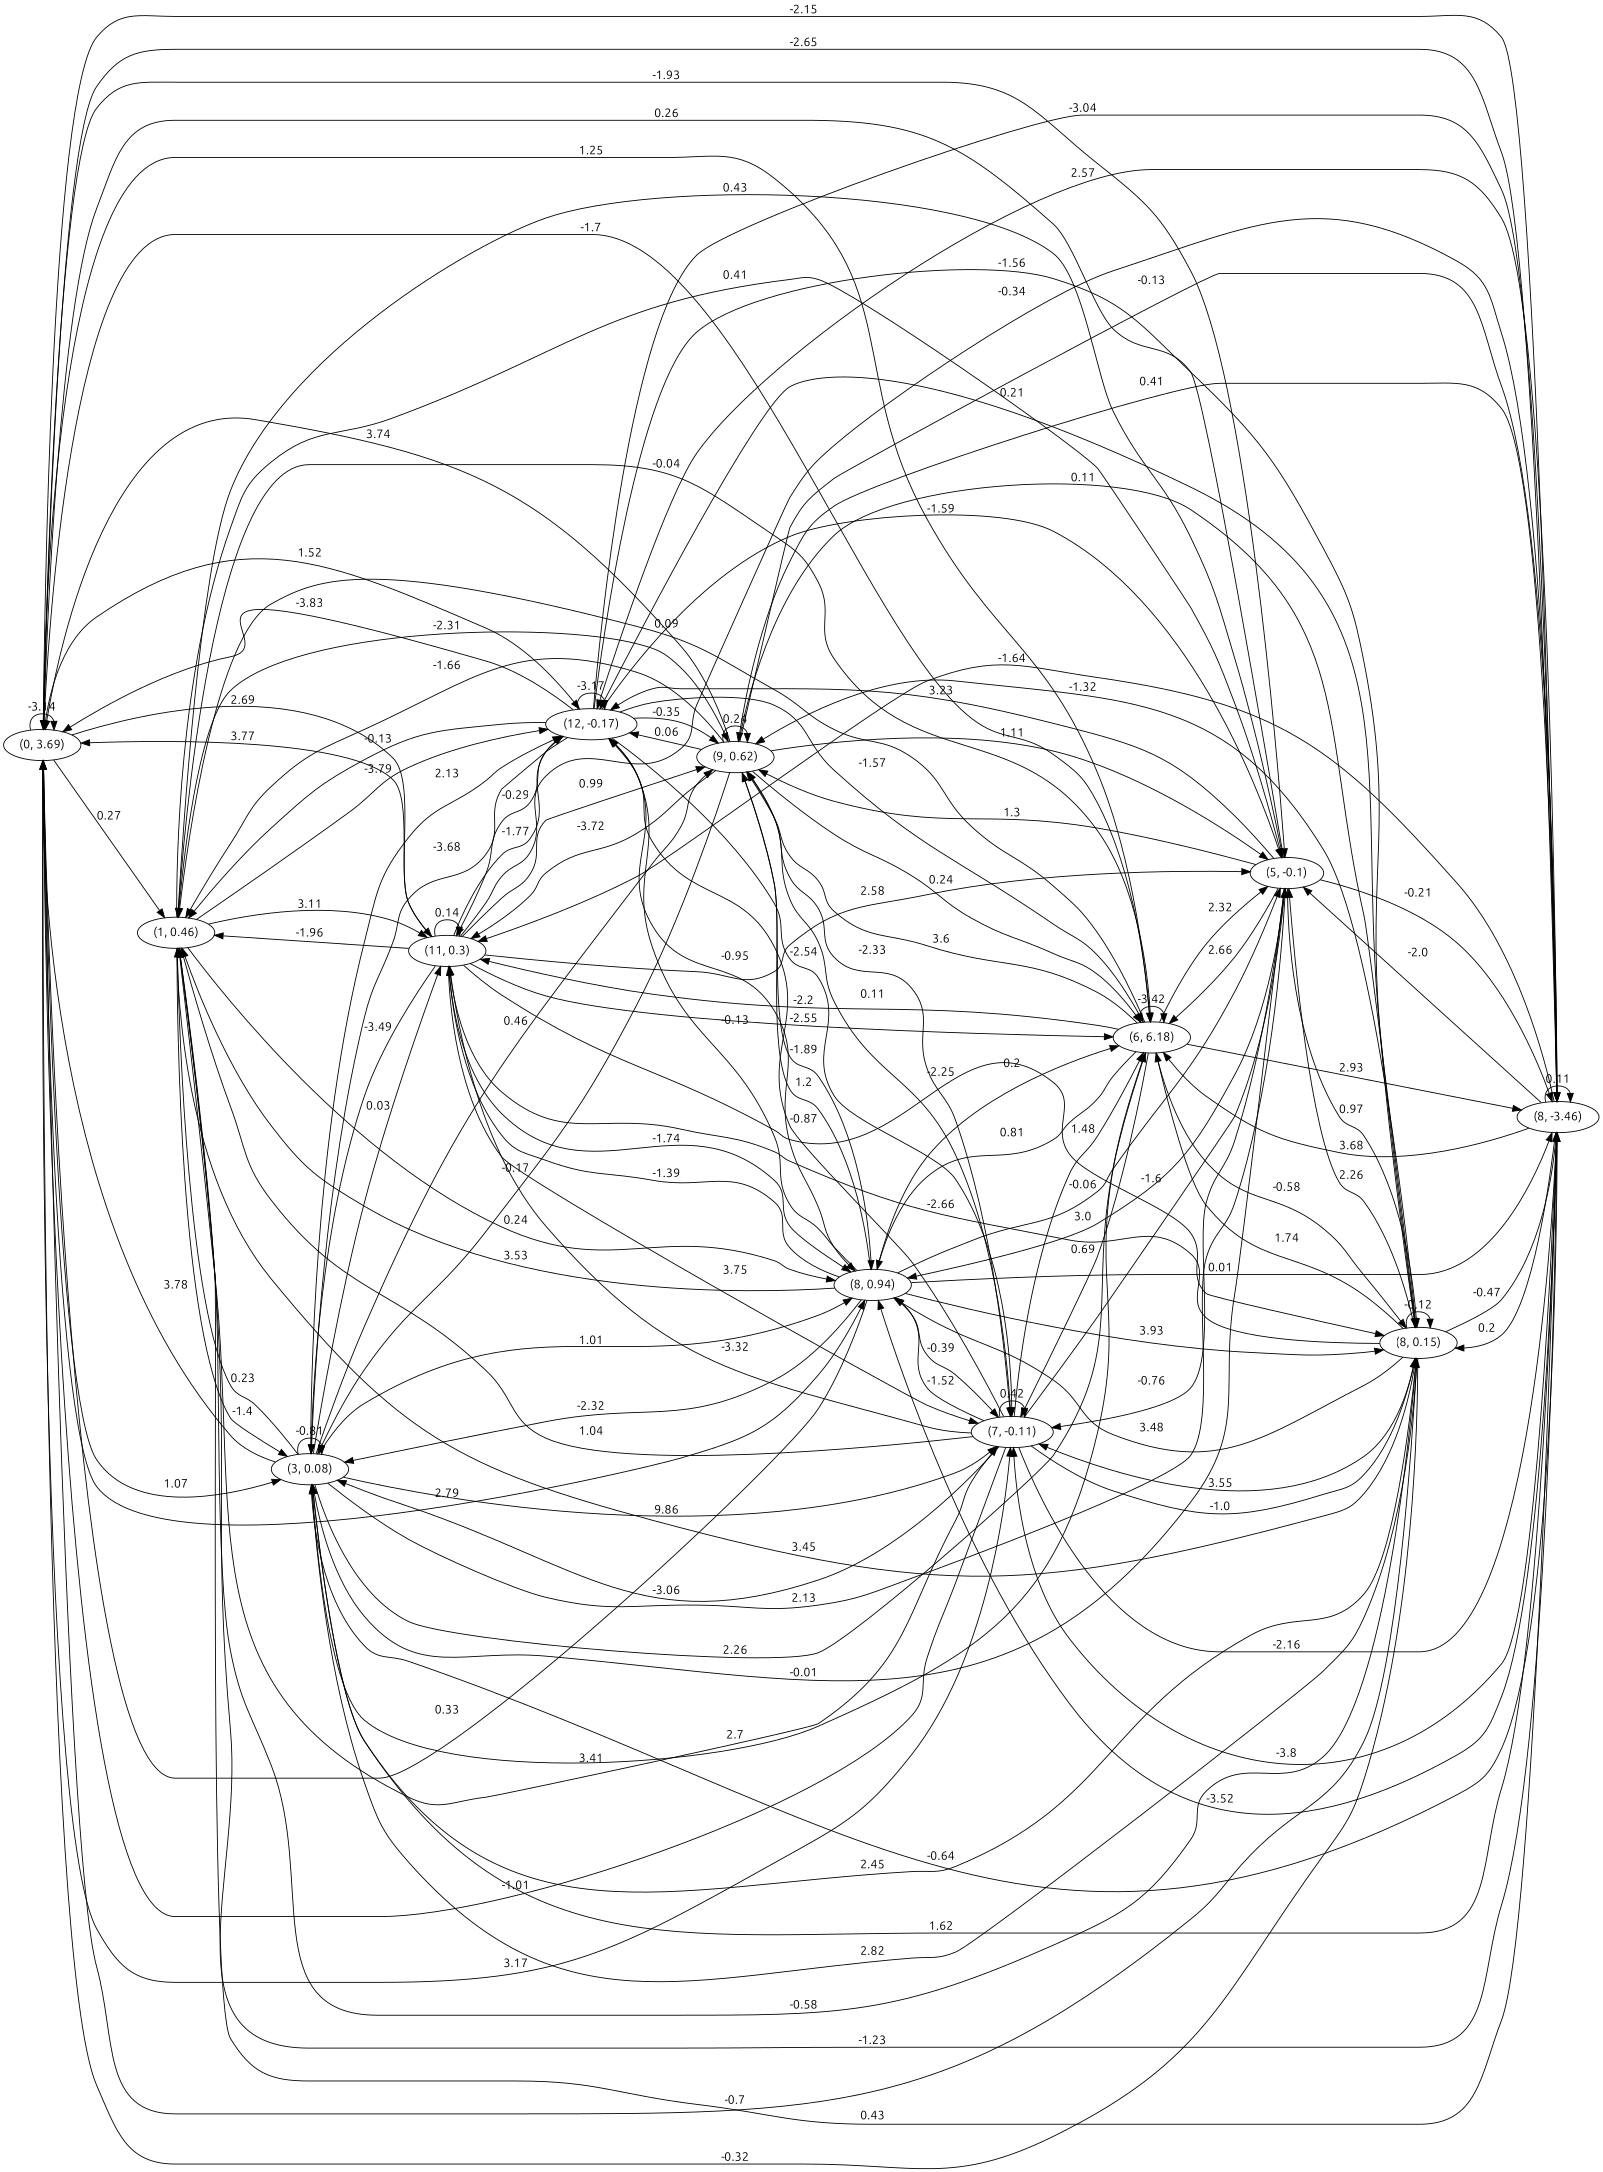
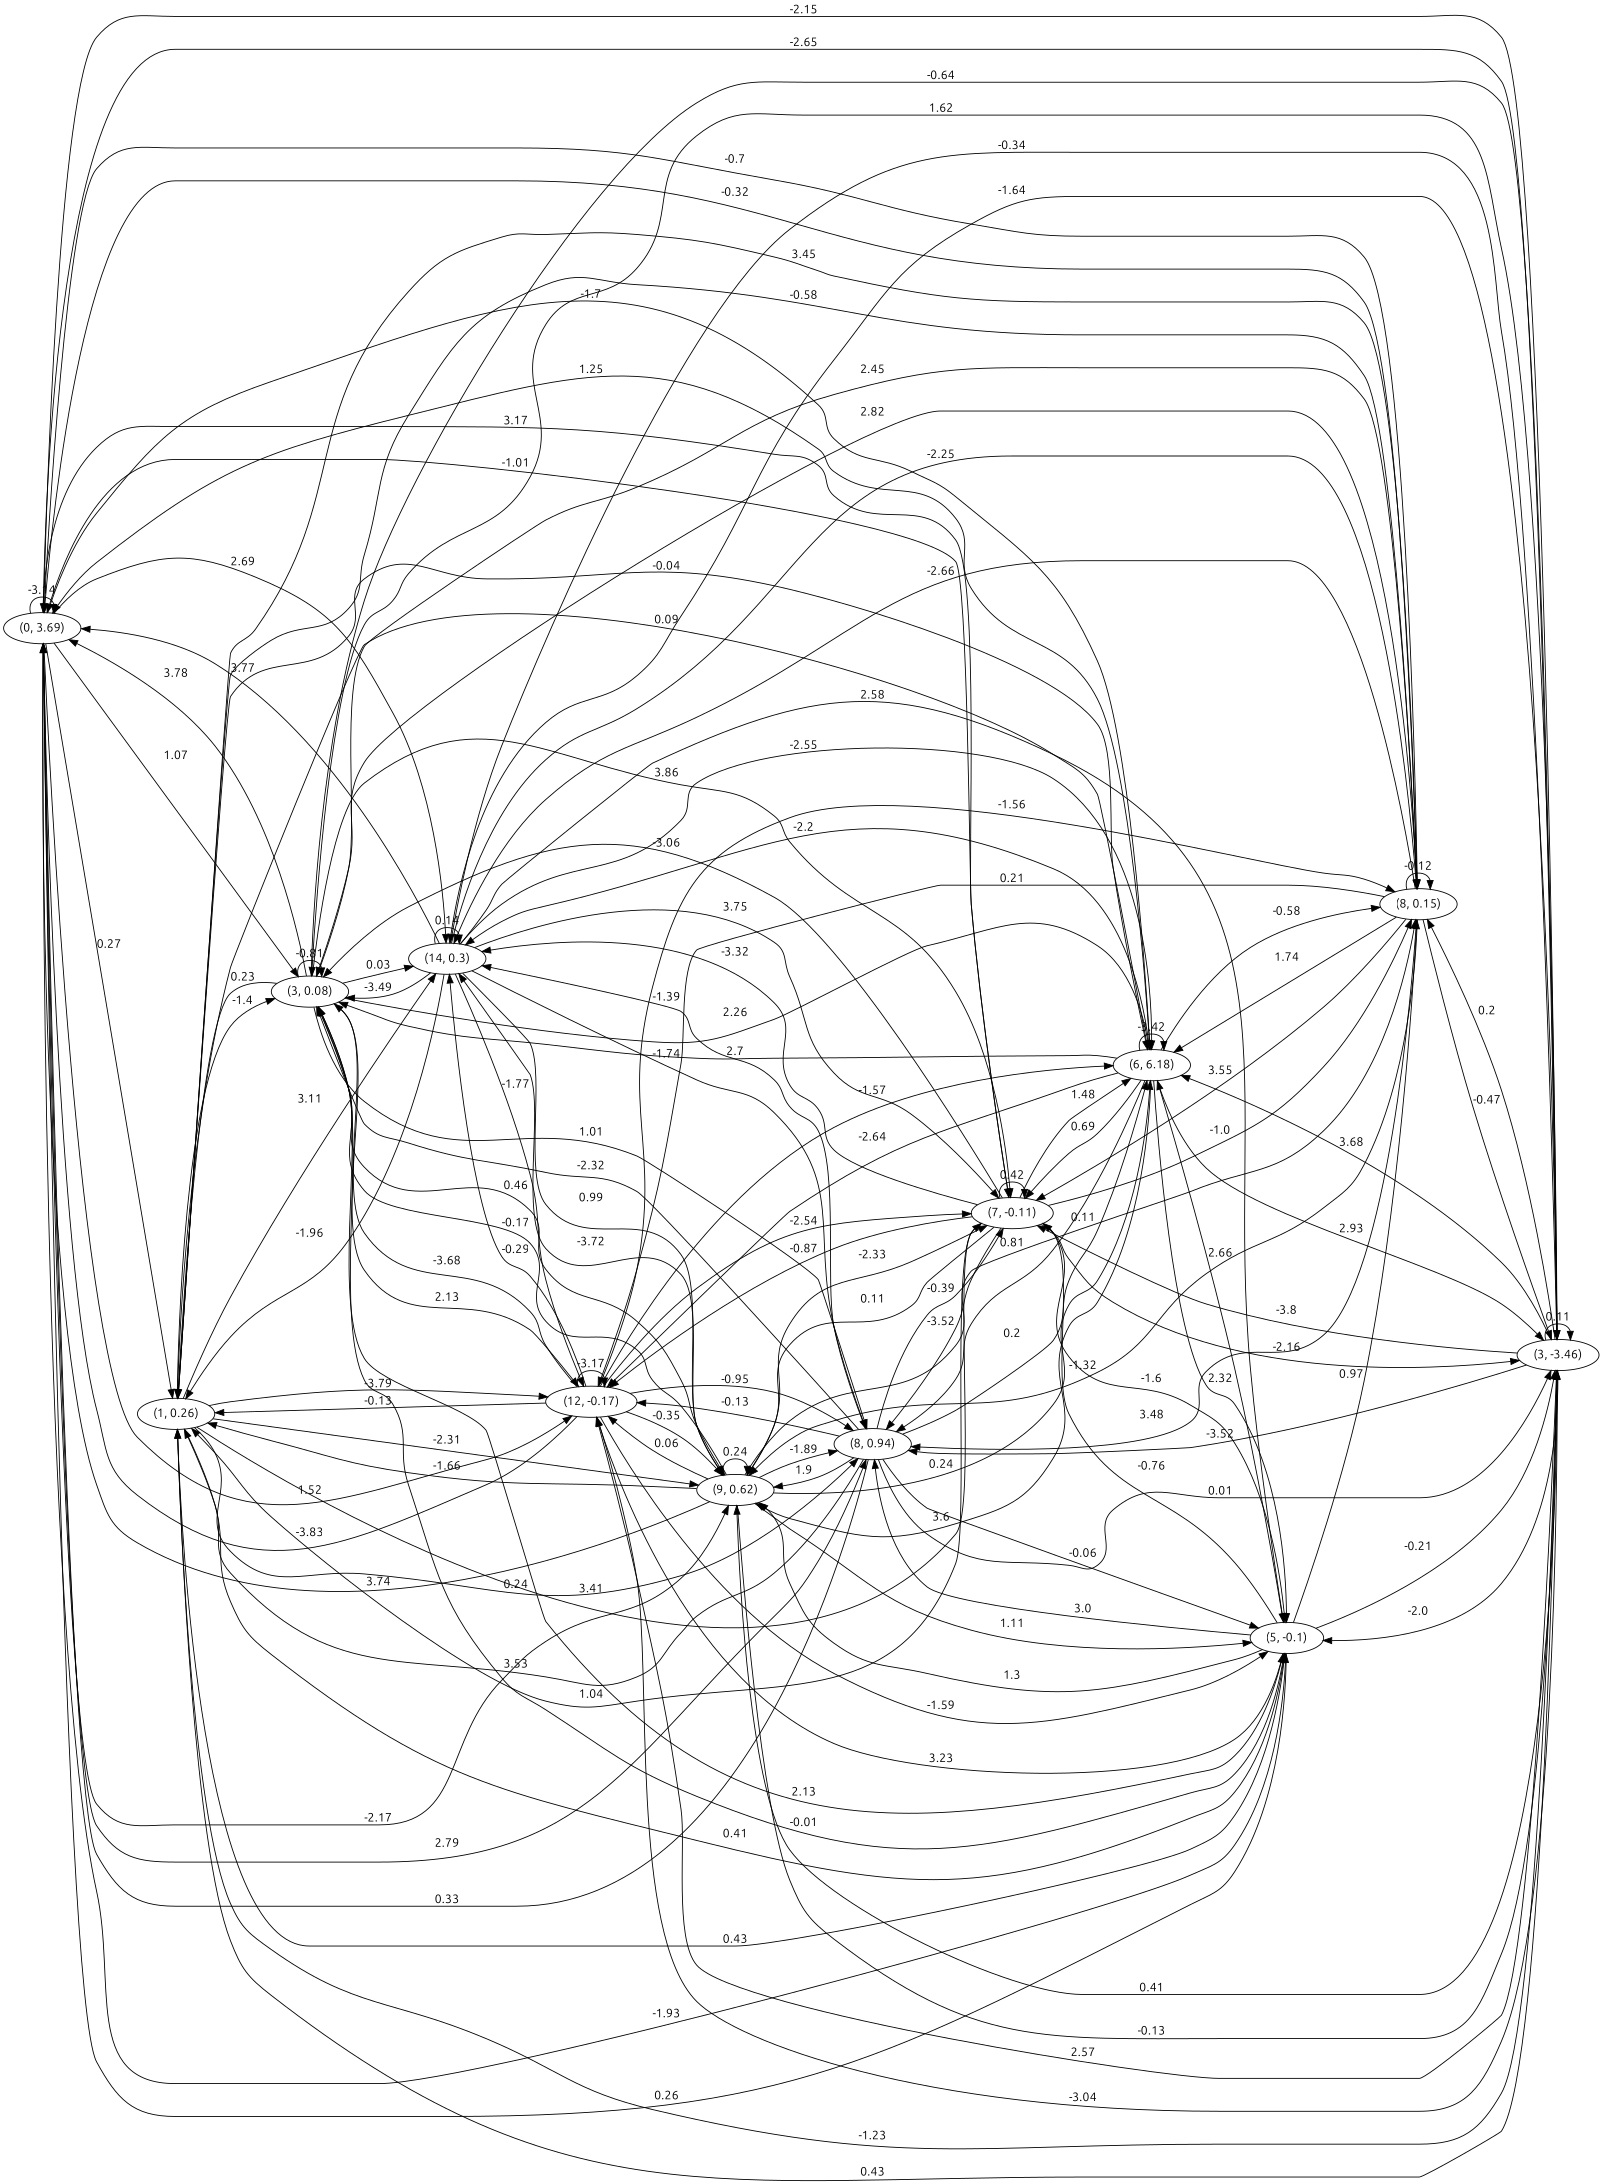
node "(1, 0.46)": label "(1, 0.46)" -> "(1, 0.26)"
node "(11, 0.3)": label "(11, 0.3)" -> "(14, 0.3)"
edge "(8, 0.94)" -> "(9, 0.62)": label "1.2" -> "1.9"
node "(8, -3.46)": label "(8, -3.46)" -> "(3, -3.46)"
edge "(8, 0.15)" -> "(5, -0.1)": removed, label "2.26"
edge "(6, 6.18)" -> "(12, -0.17)": added, label "-2.64"
edge "(8, 0.94)" -> "(8, 0.15)": removed, label "3.93"
edge "(7, -0.11)" -> "(8, 0.94)": label "-1.52" -> "-3.52"
edge "(3, 0.08)" -> "(7, -0.11)": label "9.86" -> "3.86"
edge "(0, 3.69)" -> "(9, 0.62)": added, label "-2.17"
